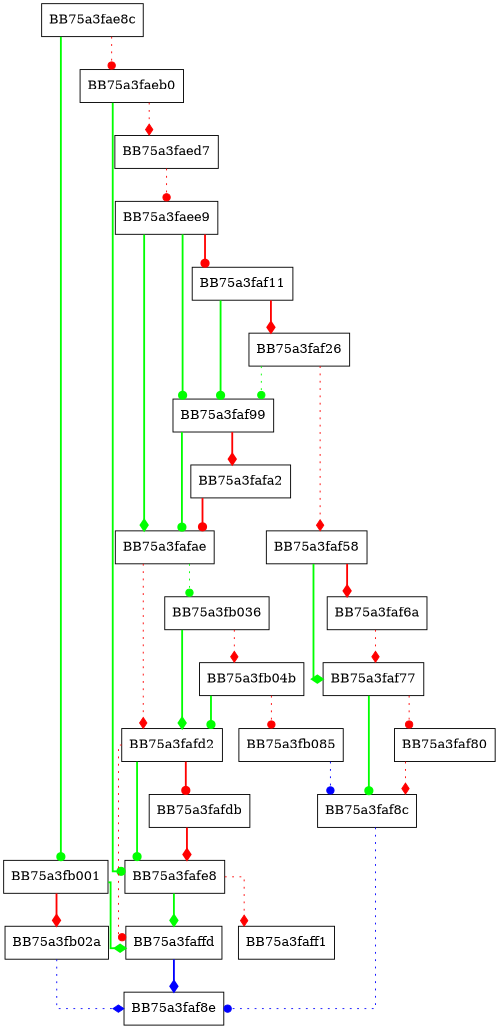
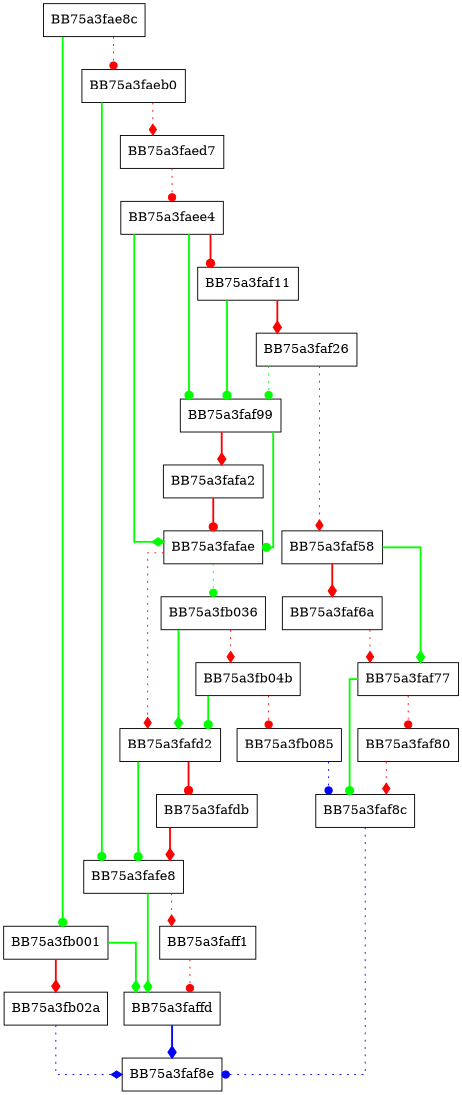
node "BB75a3faee9": label "BB75a3faee9" -> "BB75a3faee4"
edge "BB75a3fafd2" -> "BB75a3faffd": now "BB75a3faff1" -> "BB75a3faffd"
